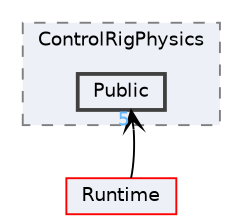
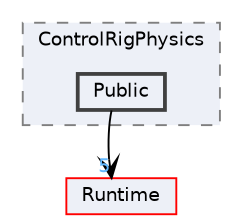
edge "Runtime" -> "Public": reversed
